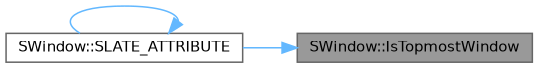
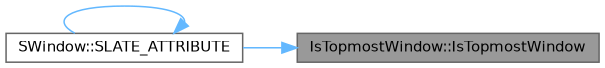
node "SWindow::IsTopmostWindow": label "SWindow::IsTopmostWindow" -> "IsTopmostWindow::IsTopmostWindow"
